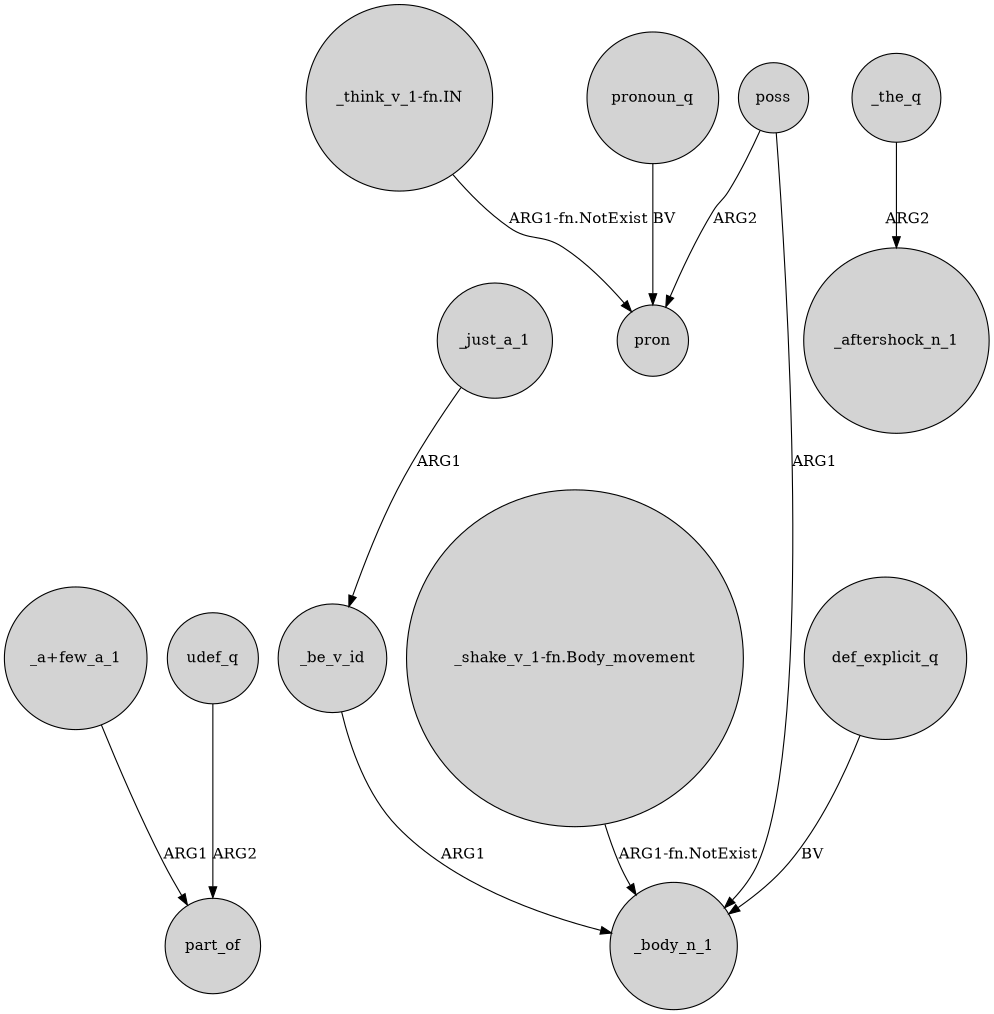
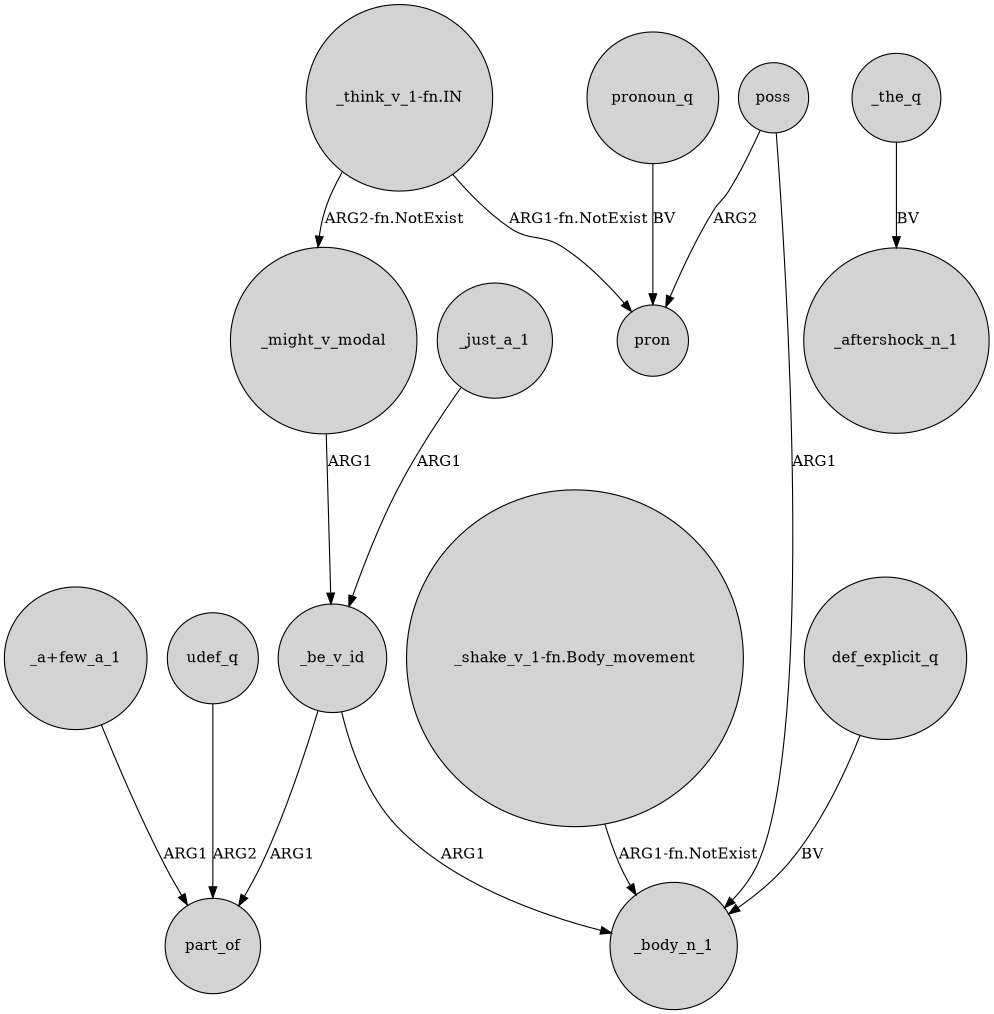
edge "_the_q" -> "_aftershock_n_1": label "ARG2" -> "BV"
node "_might_v_modal": added
edge "_be_v_id" -> "part_of": added, label "ARG1"
